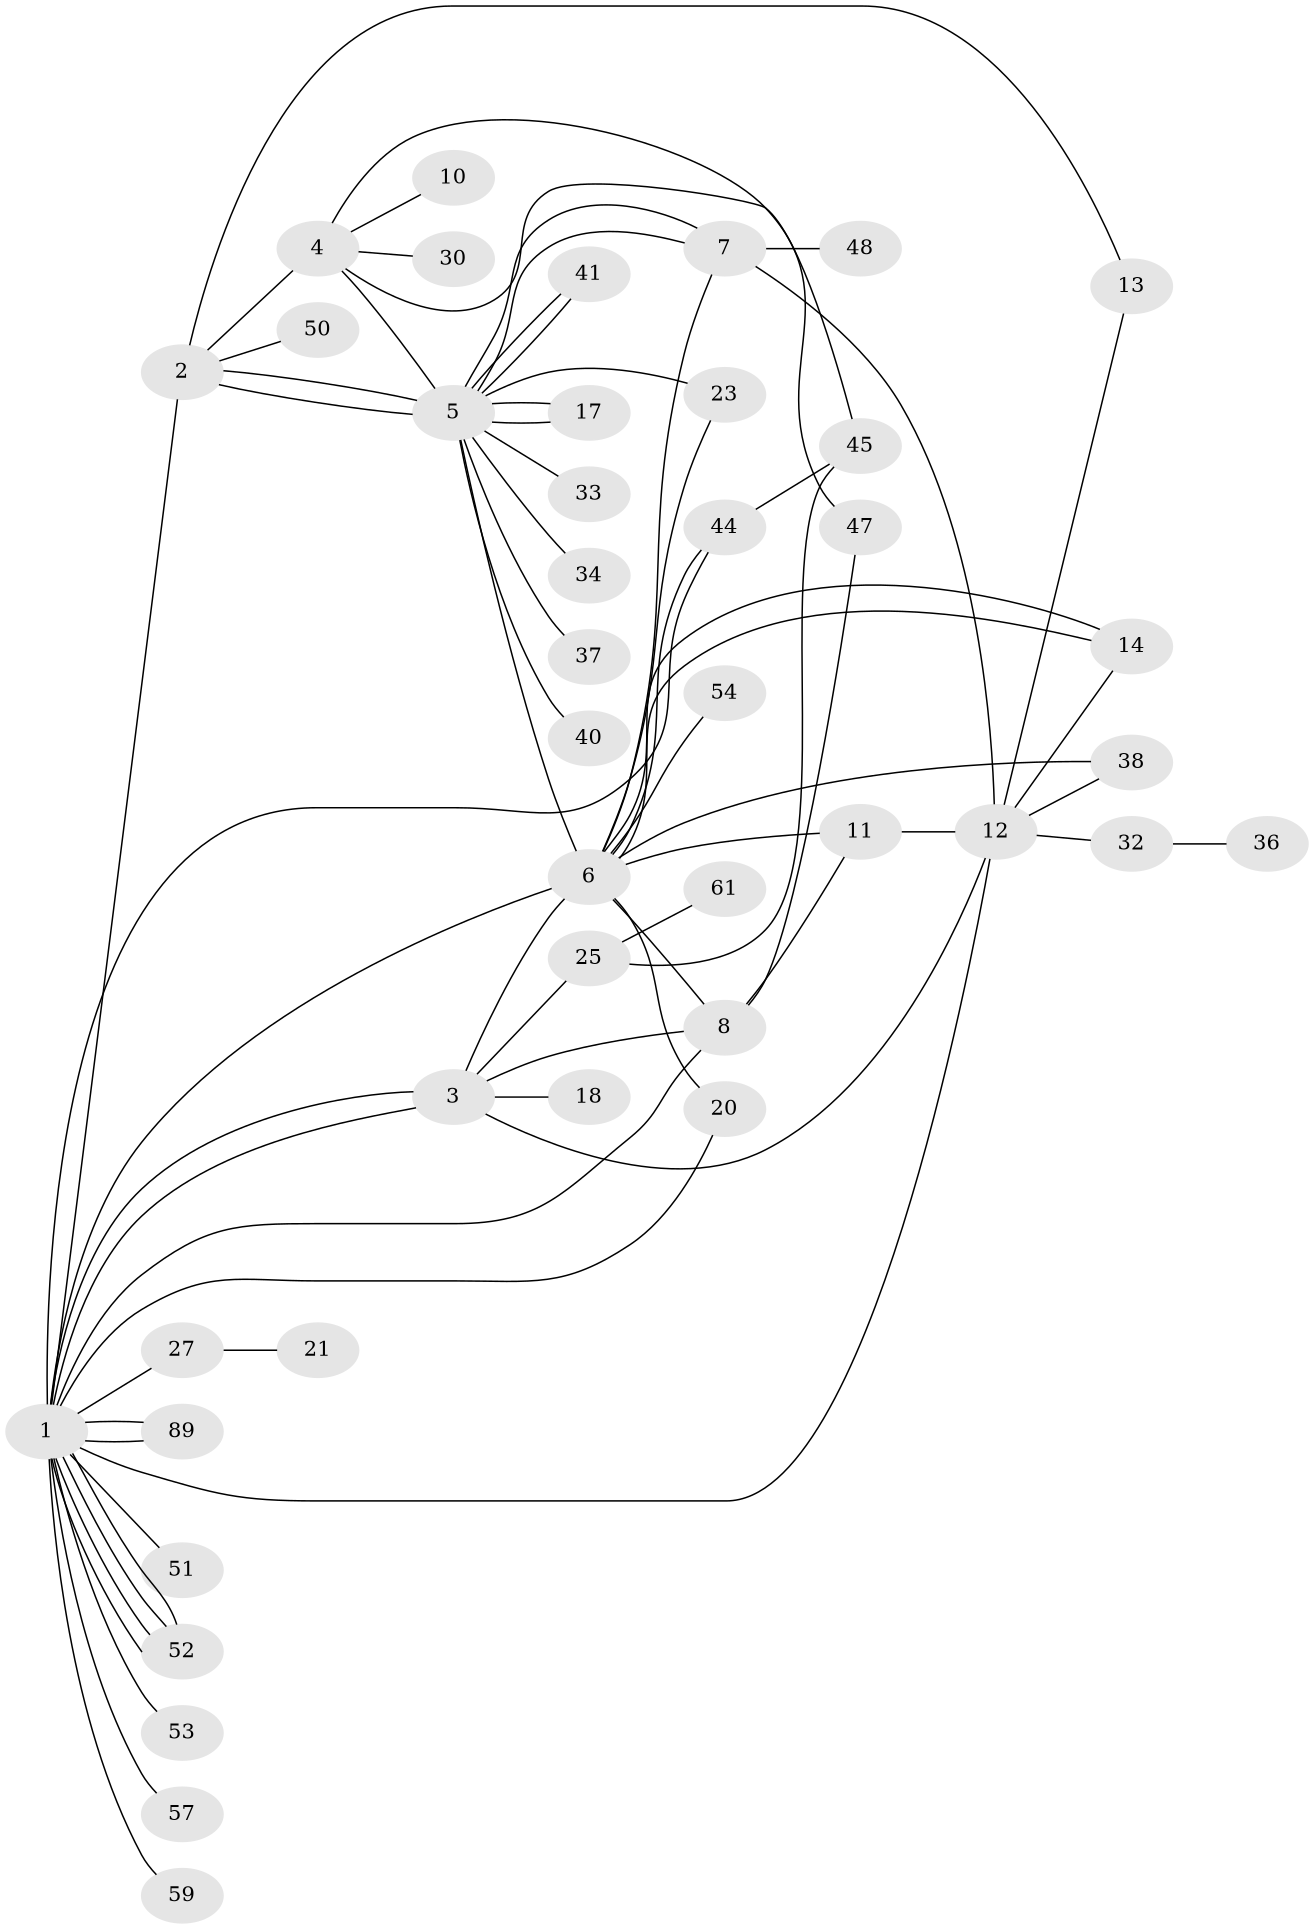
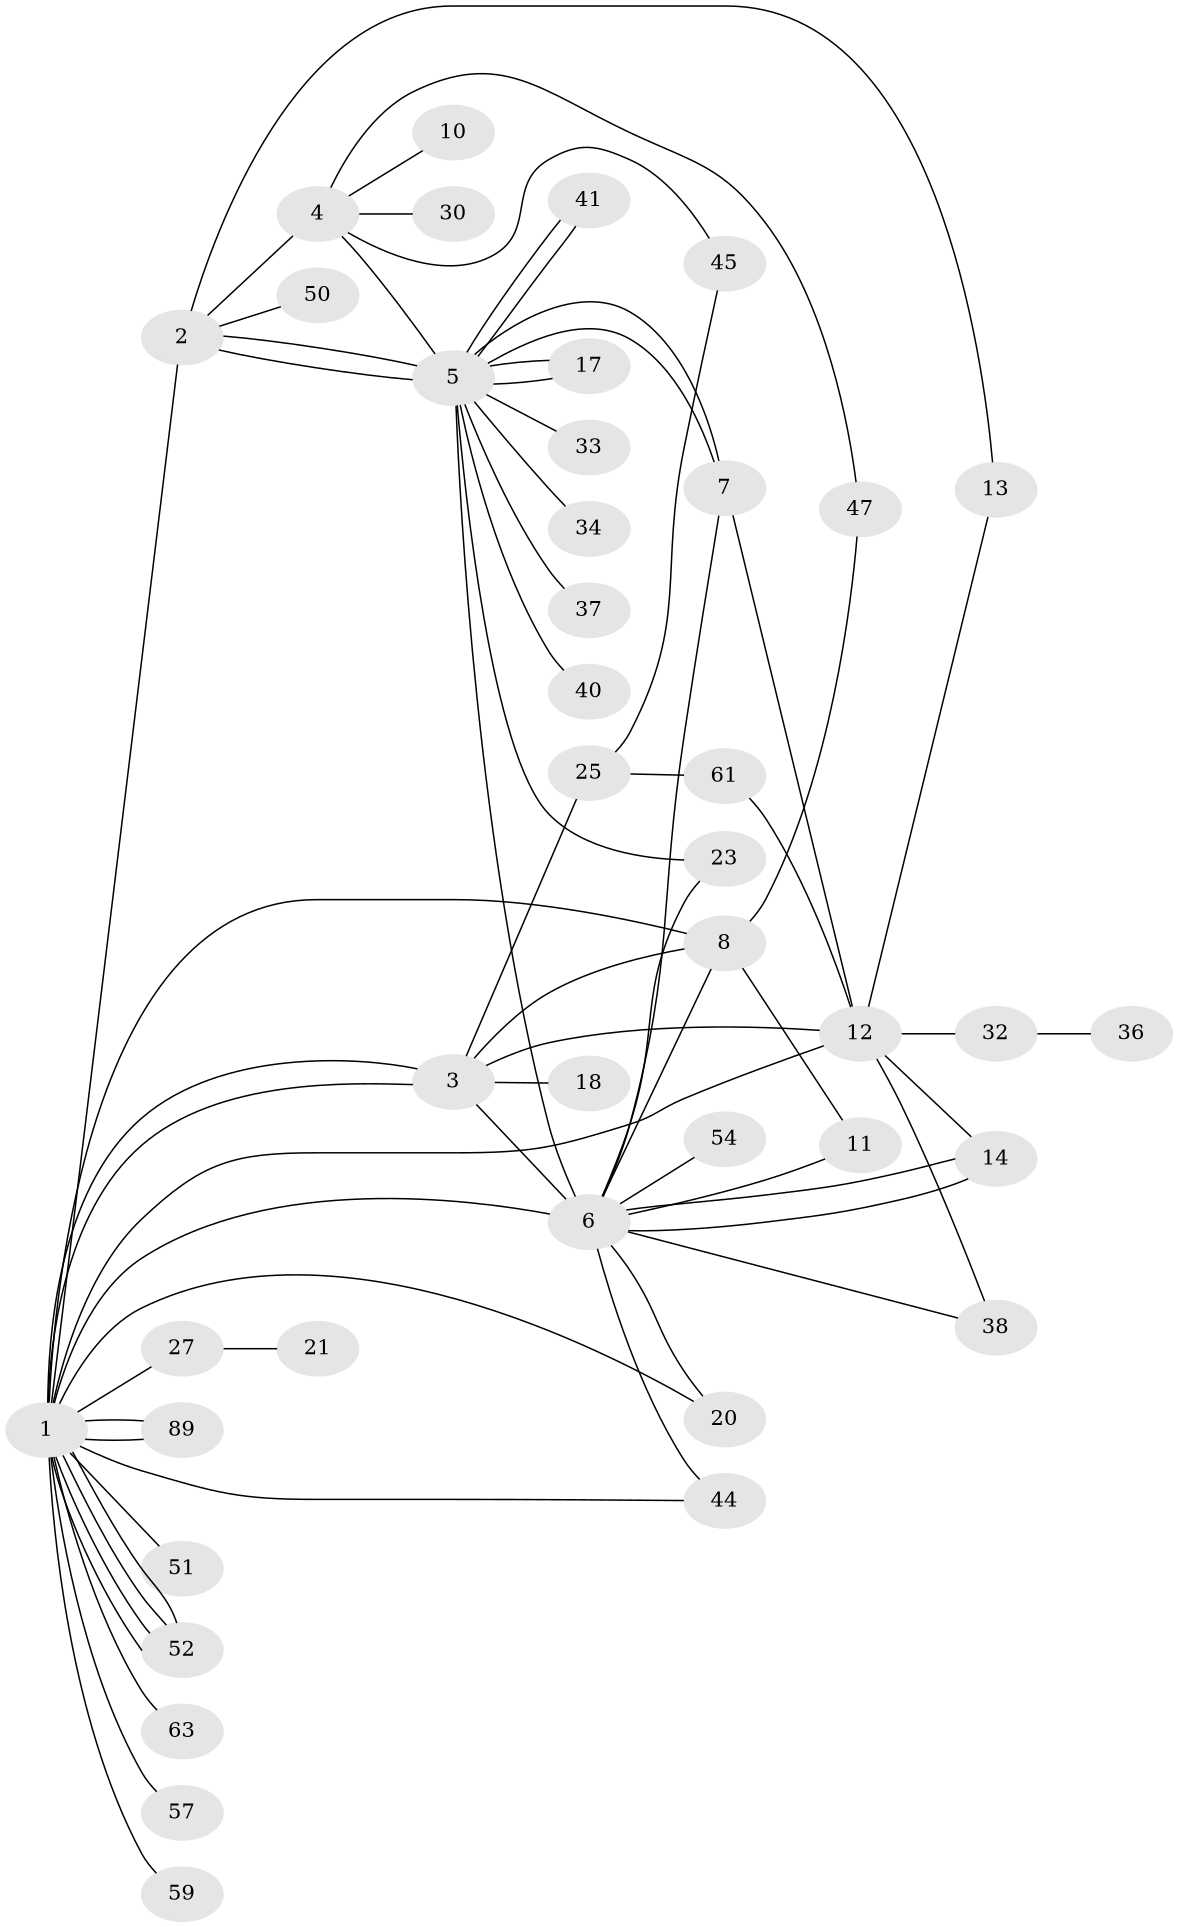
node "48": removed
edge "45" -- "44": removed
edge "11" -- "12": now "61" -- "12"
node "53": label "53" -> "63"
